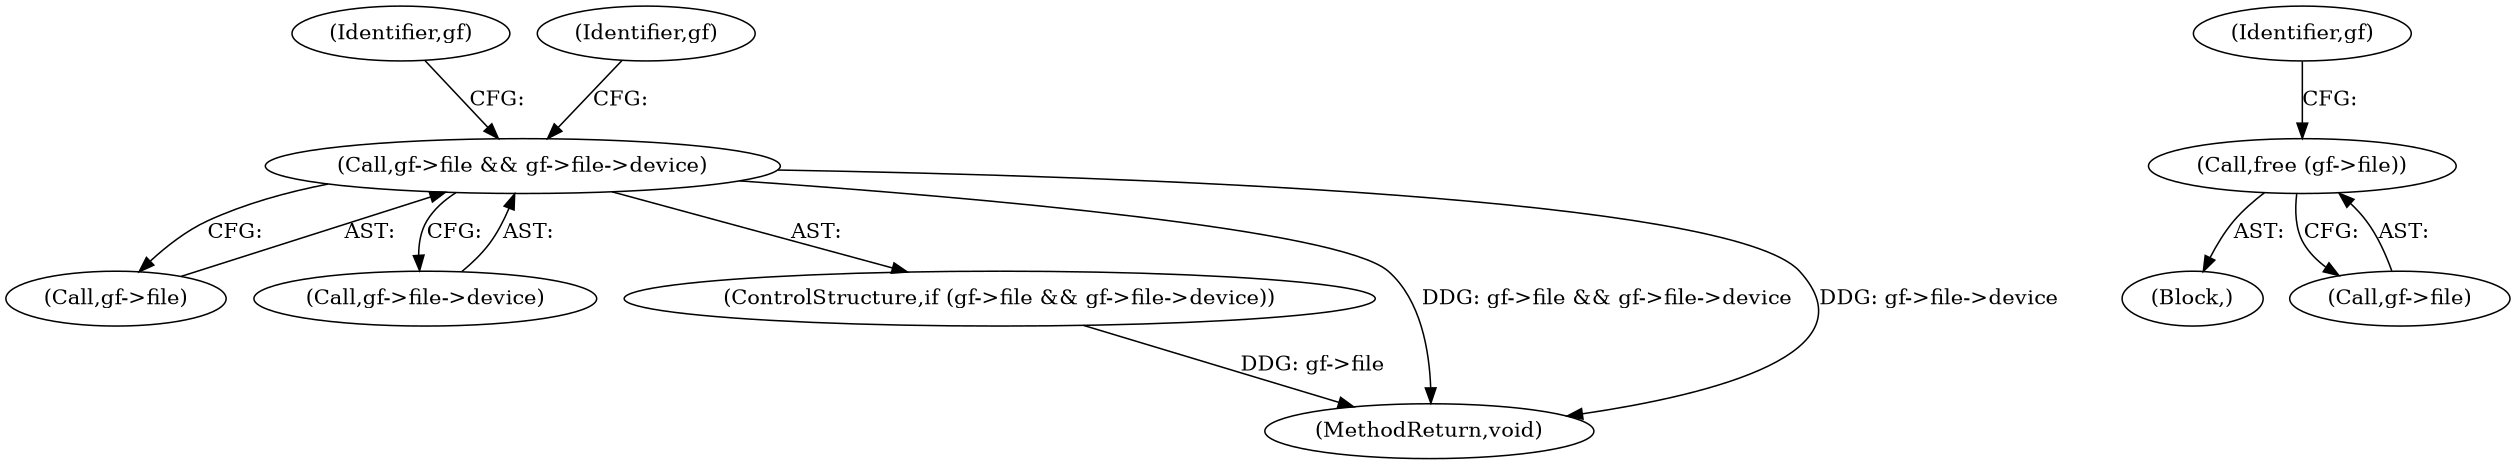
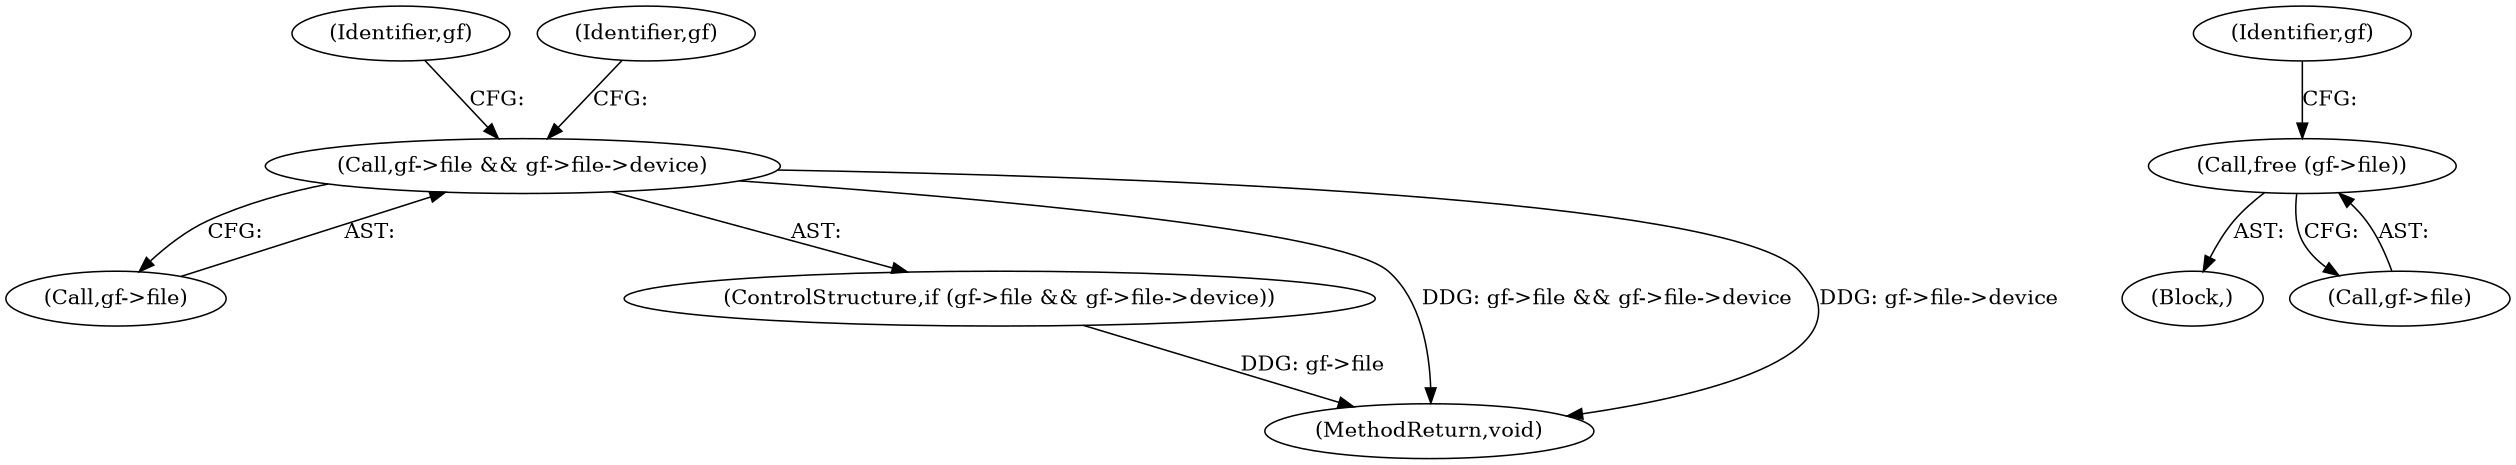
node "(Call,gf->file->device)": removed
